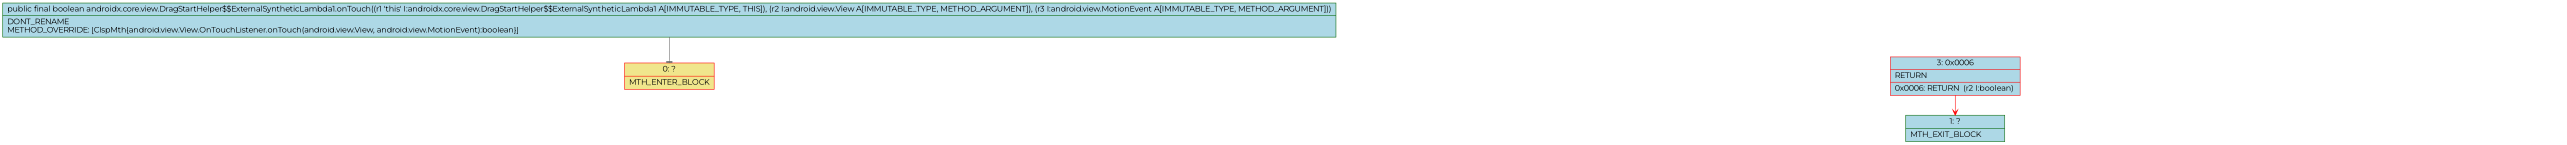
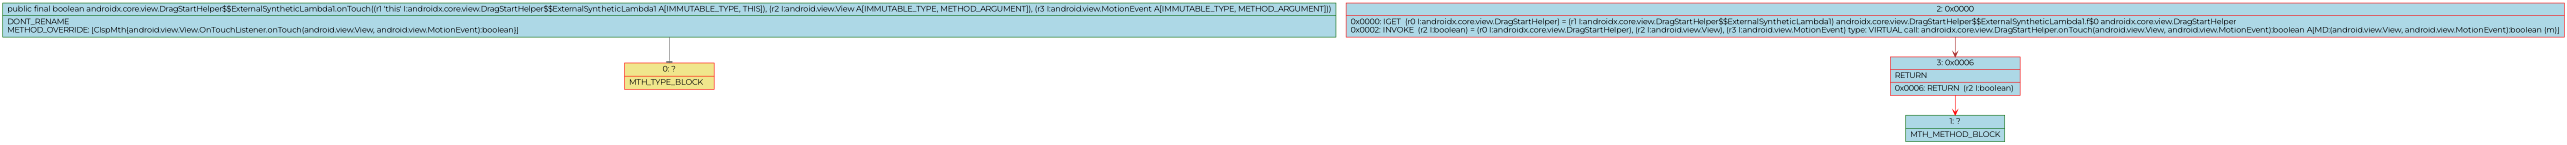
node "2: 0x0000": added
node "0: ?": text "MTH_ENTER_BLOCK" -> "MTH_TYPE_BLOCK"
node "1: ?": text "MTH_EXIT_BLOCK" -> "MTH_METHOD_BLOCK"
